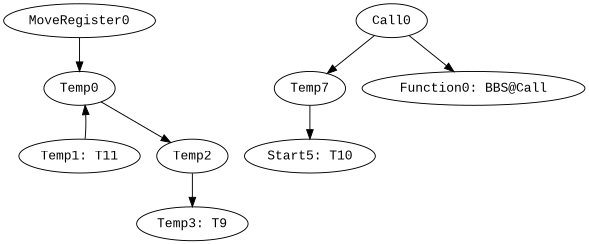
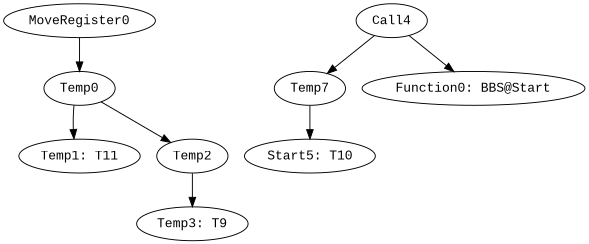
node "Call0": label "Call0" -> "Call4"
node "Function0: BBS@Call": label "Function0: BBS@Call" -> "Function0: BBS@Start"
edge "Temp1: T11" -> "Temp0": reversed
